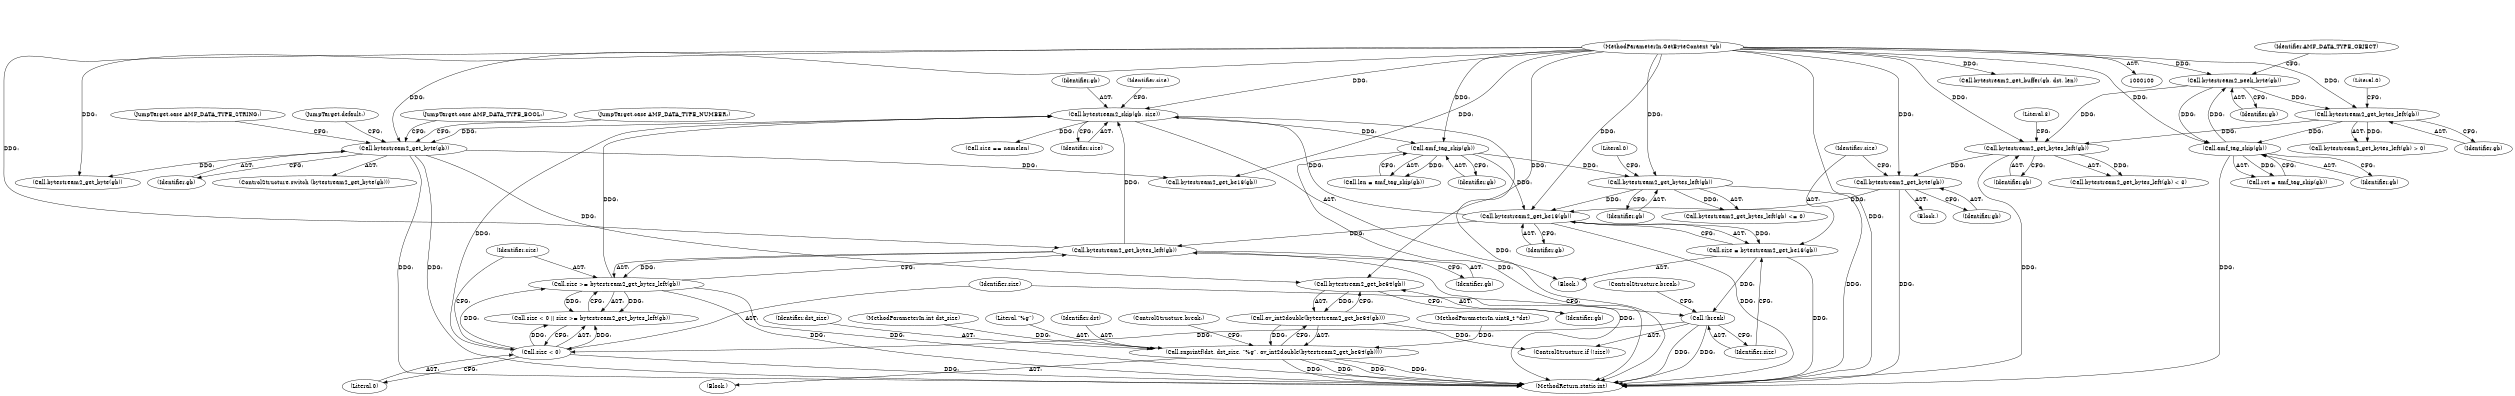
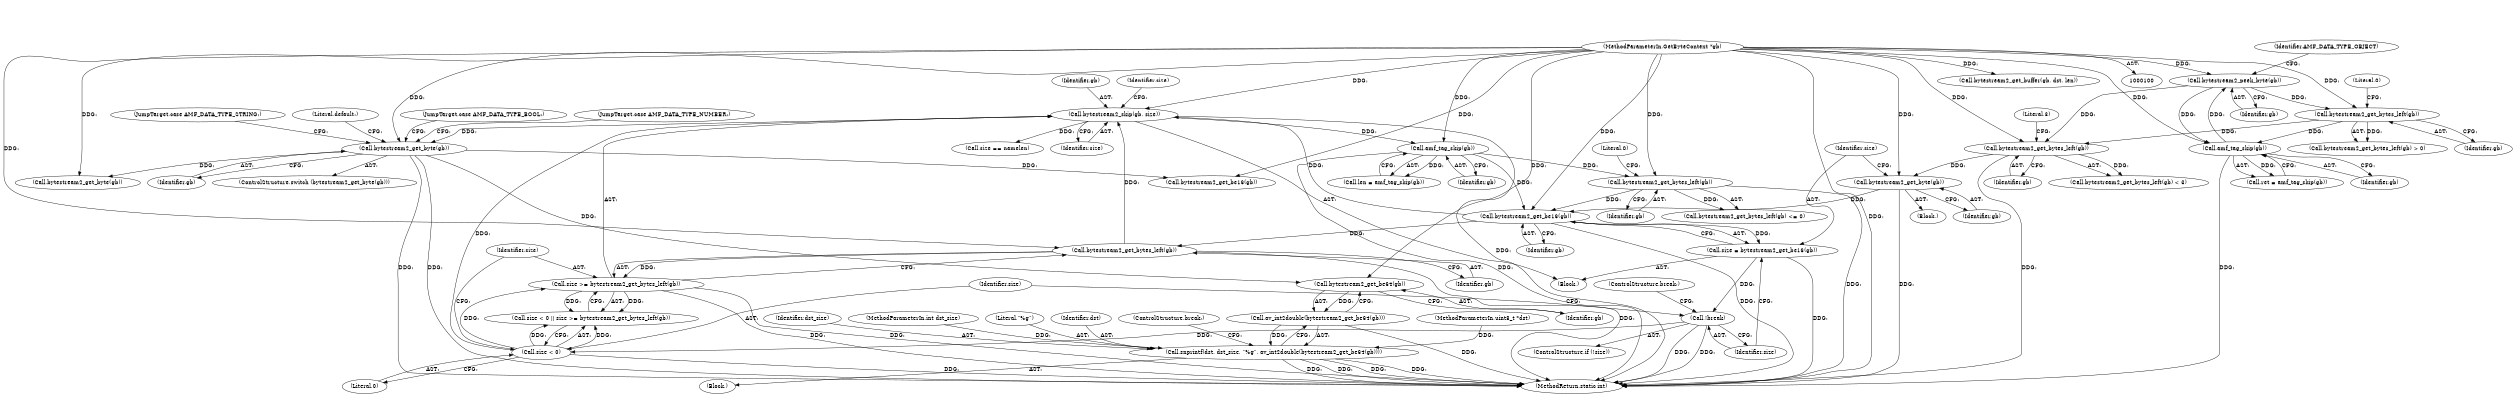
node "(JumpTarget,default:)": label "(JumpTarget,default:)" -> "(Literal,default:)"
edge "(Call,size >= bytestream2_get_bytes_left(gb))" -> "(Call,bytestream2_skip(gb, size))": label "DDG: " -> "AST: "
edge "(Call,av_int2double(bytestream2_get_be64(gb)))" -> "(ControlStructure,if (!size))": now "(Call,av_int2double(bytestream2_get_be64(gb)))" -> "(MethodReturn,static int)"
